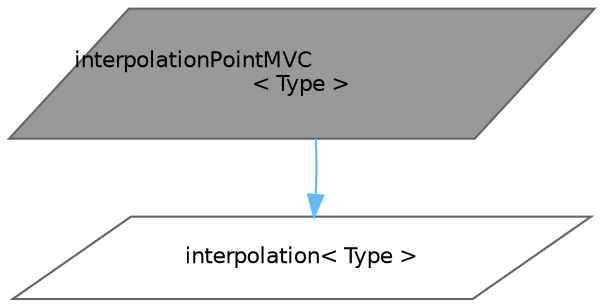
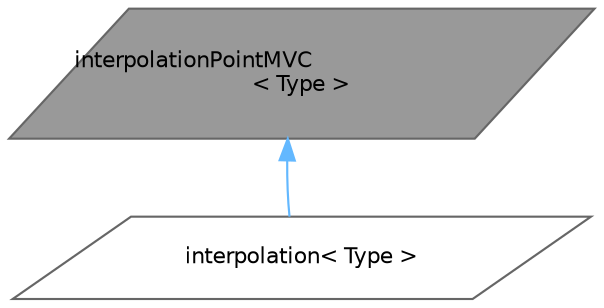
edge "interpolationPointMVC < Type >" -> "interpolation< Type >": reversed
